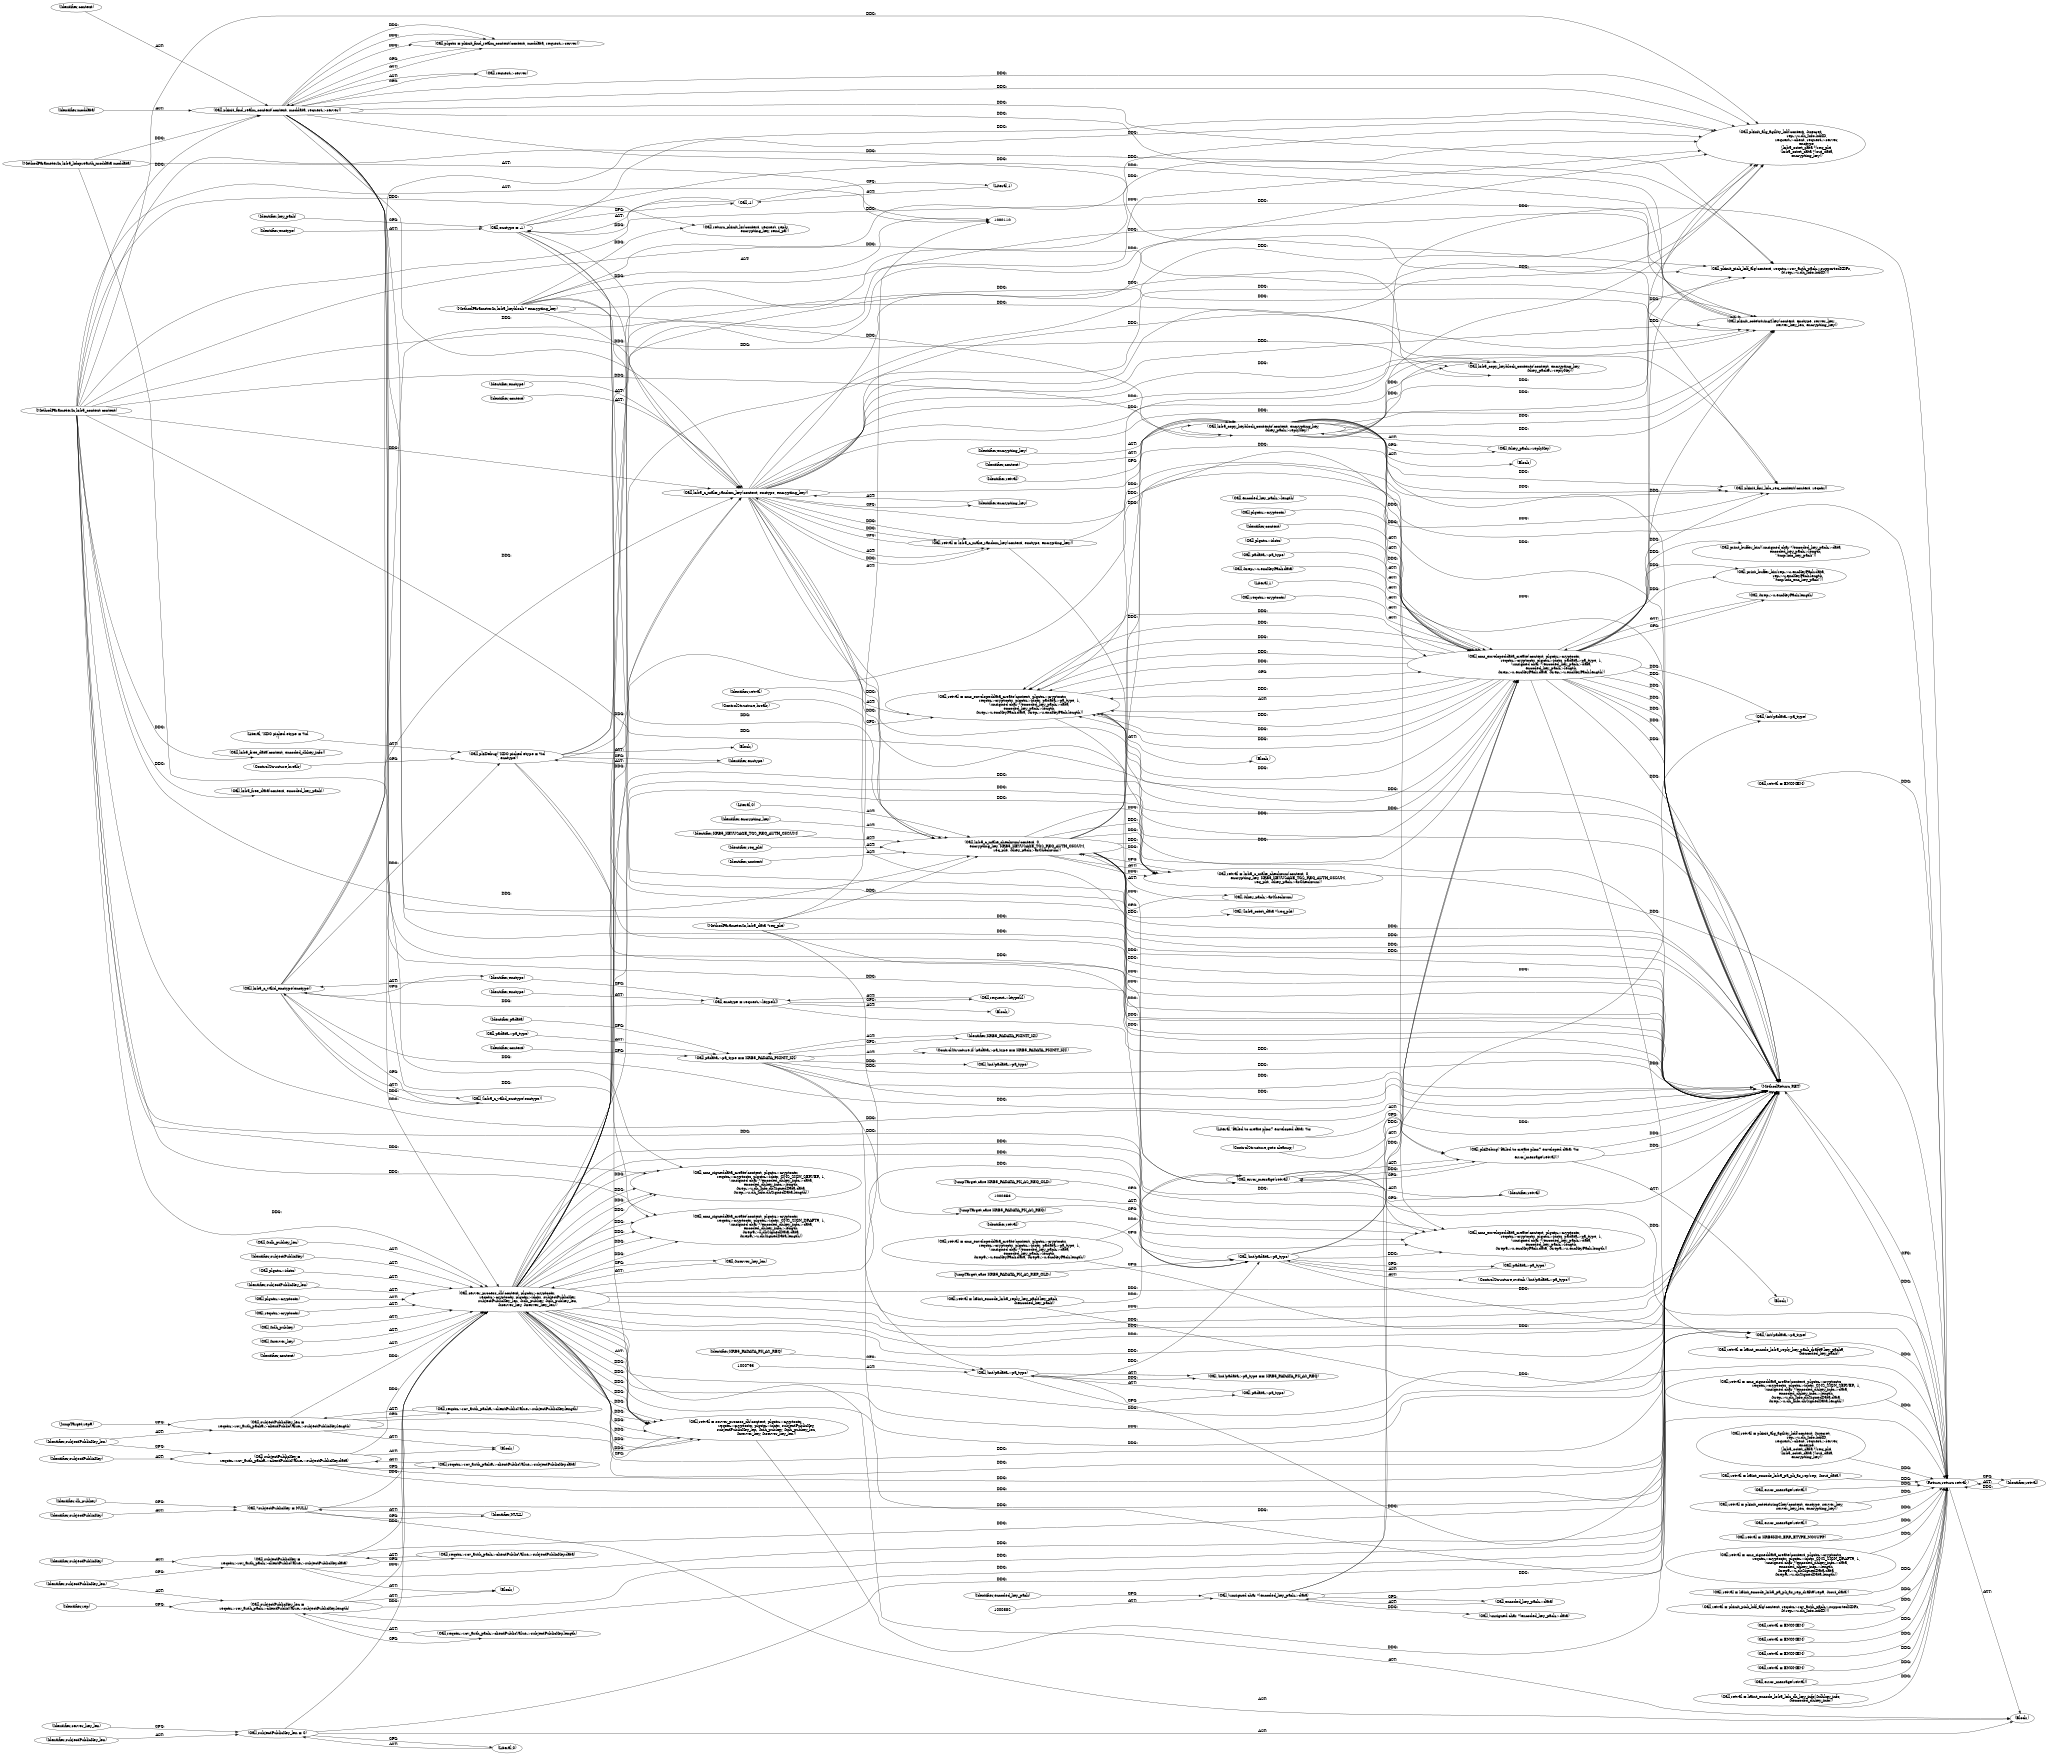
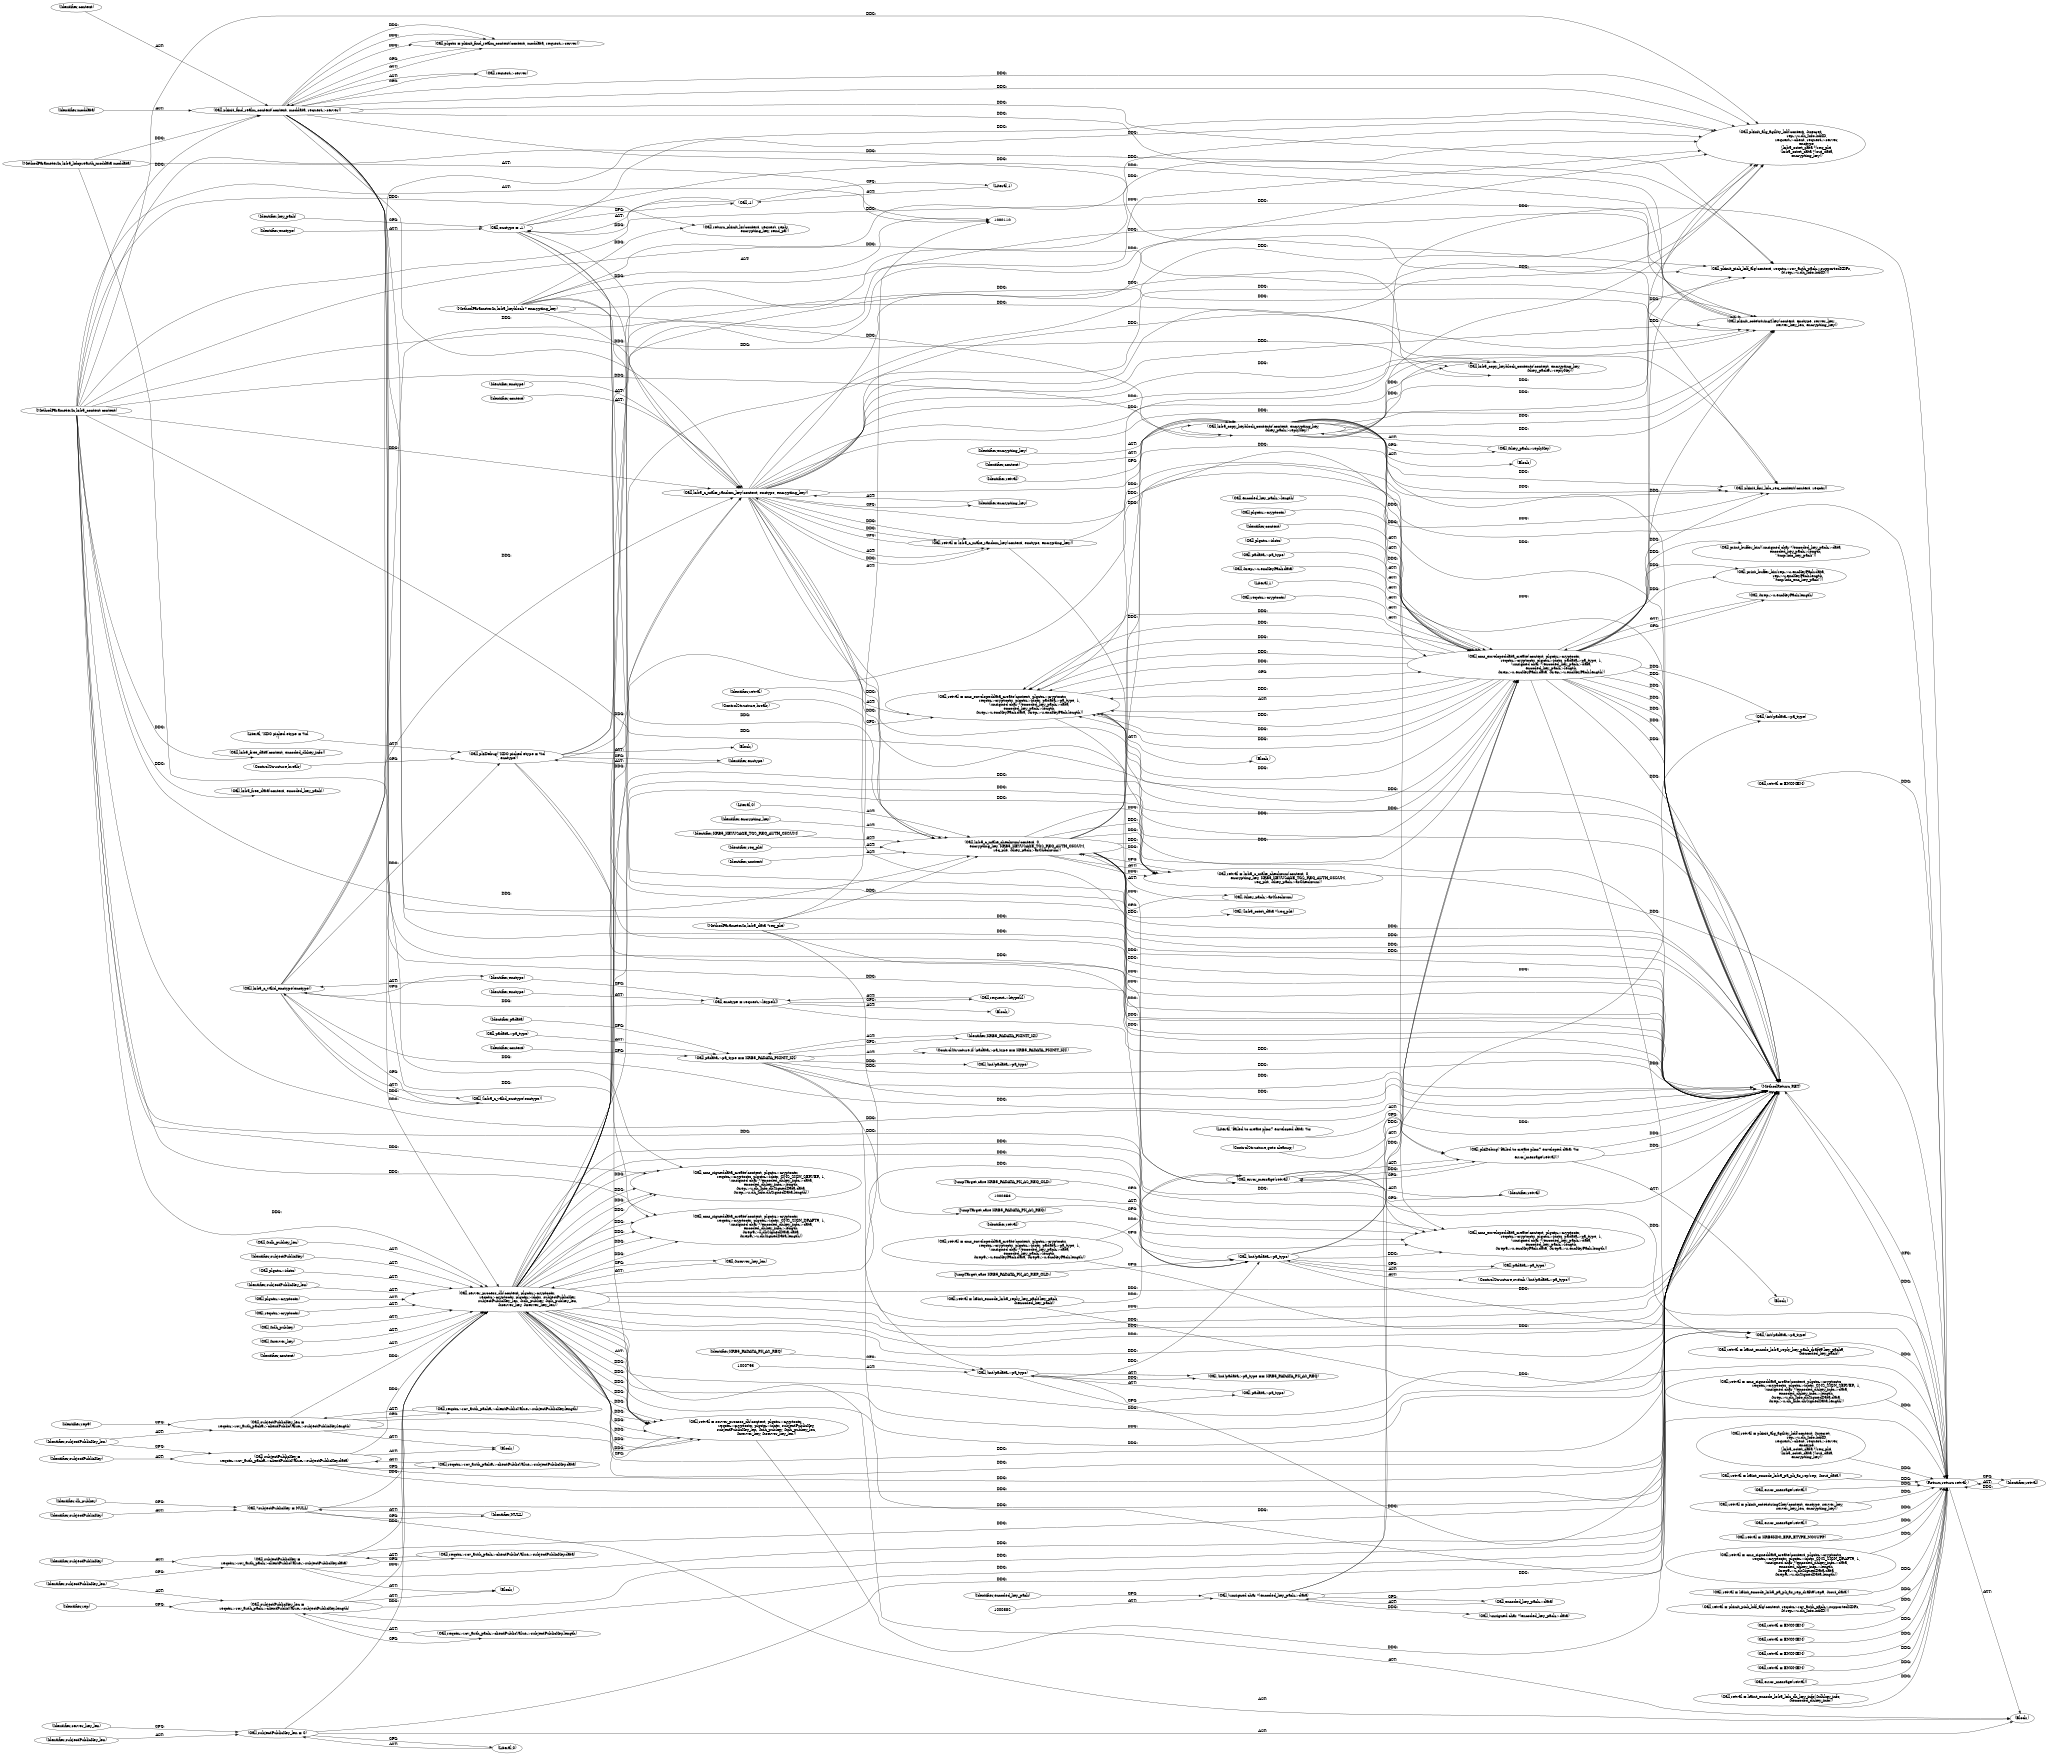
node "(JumpTarget,rep9)": label "(JumpTarget,rep9)" -> "(Identifier,rep9)"
